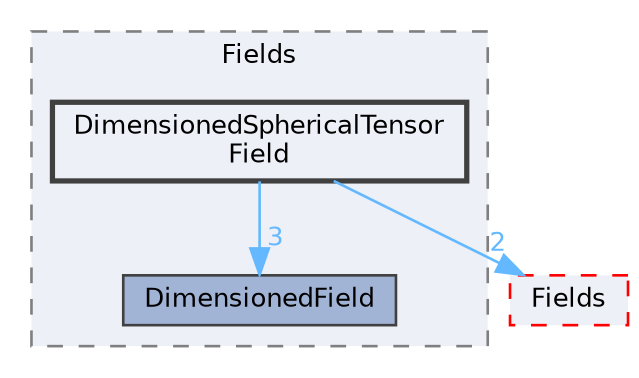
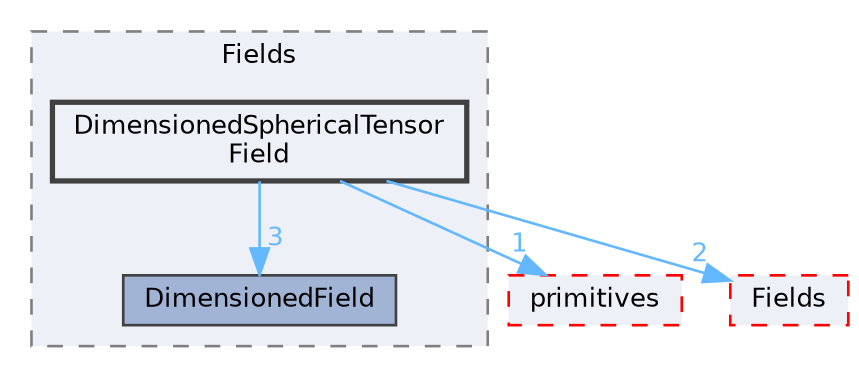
node "primitives": added
